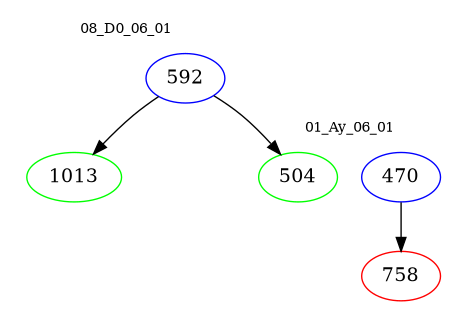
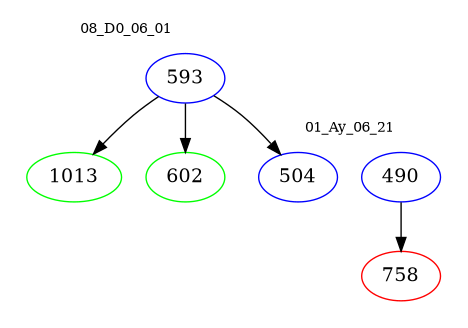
node "592": label "592" -> "593"
cluster "01_Ay_06_01": label "01_Ay_06_01" -> "01_Ay_06_21"
node "602": added
node "504": color green -> blue
node "470": label "470" -> "490"
